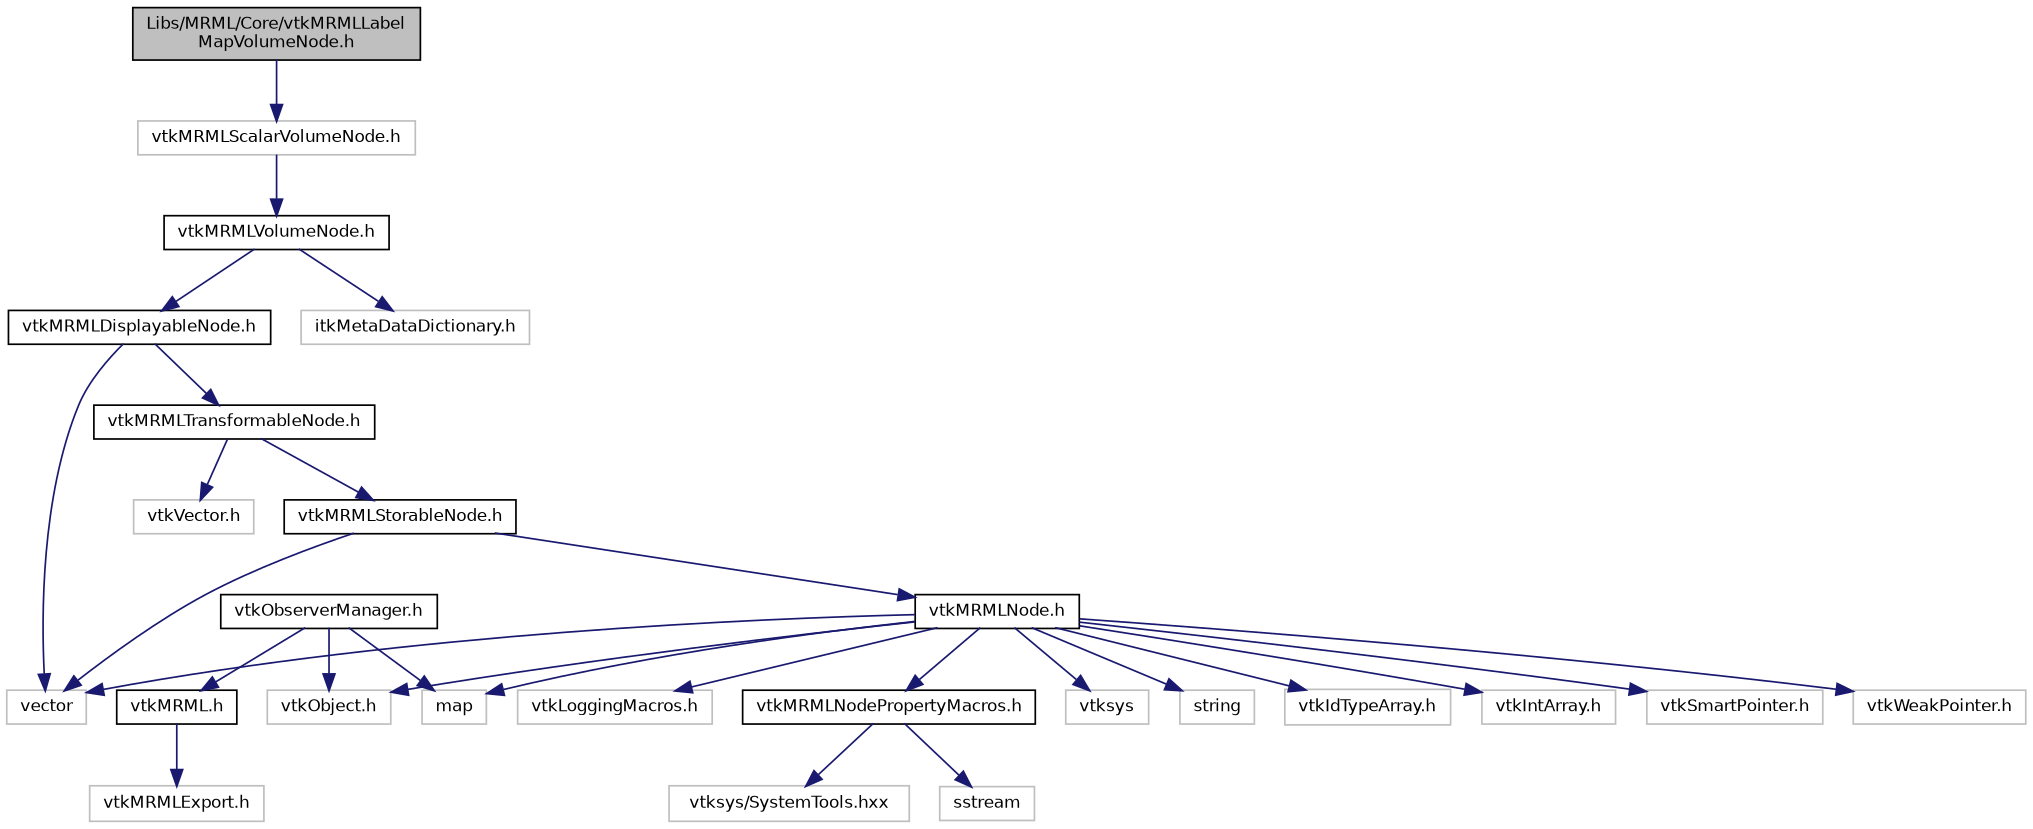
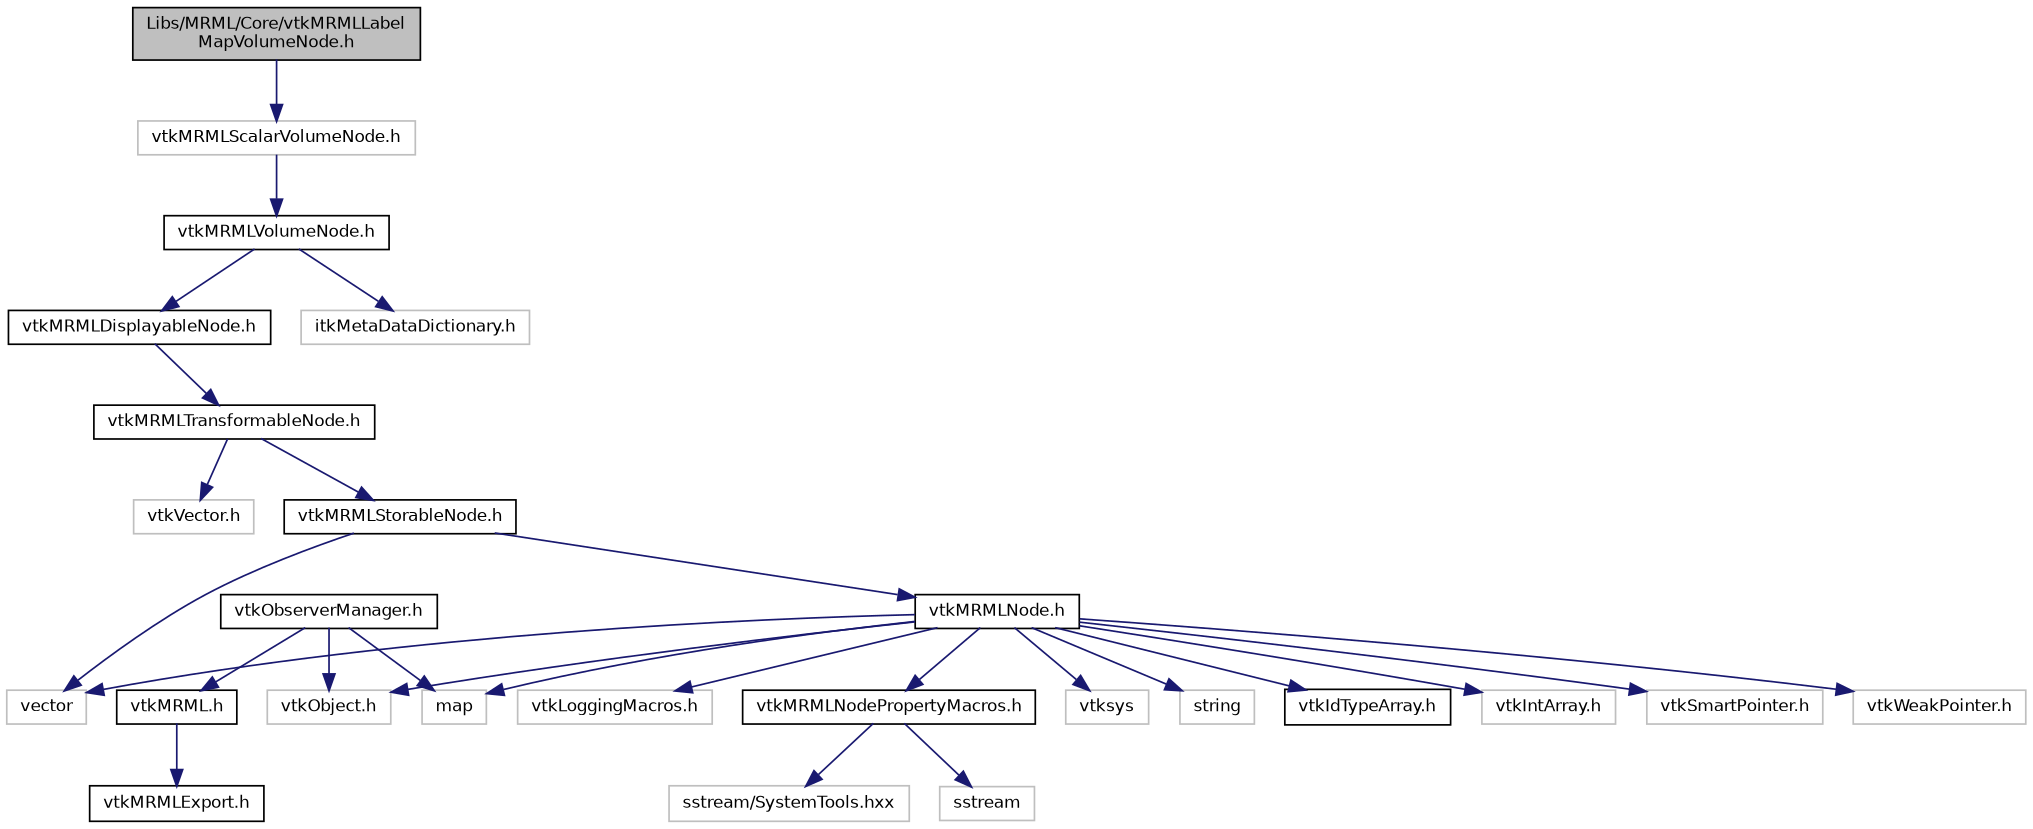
edge "vtkMRMLDisplayableNode.h" -> "vector": removed
node "vtkIdTypeArray.h": color grey75 -> black
node "vtkMRMLExport.h": color grey75 -> black
node "vtksys/SystemTools.hxx": label "vtksys/SystemTools.hxx" -> "sstream/SystemTools.hxx"
